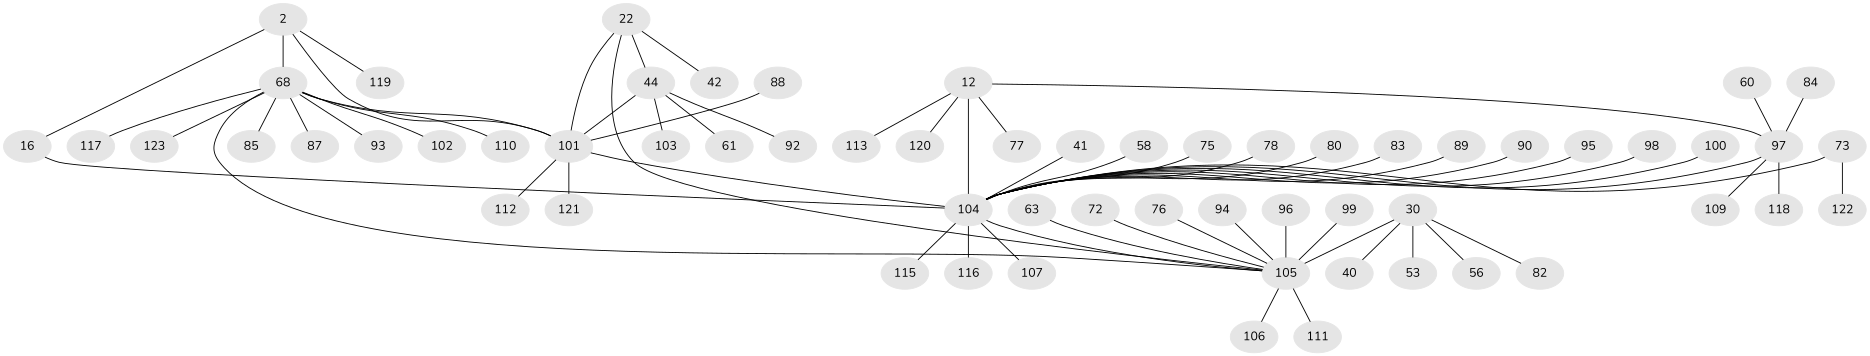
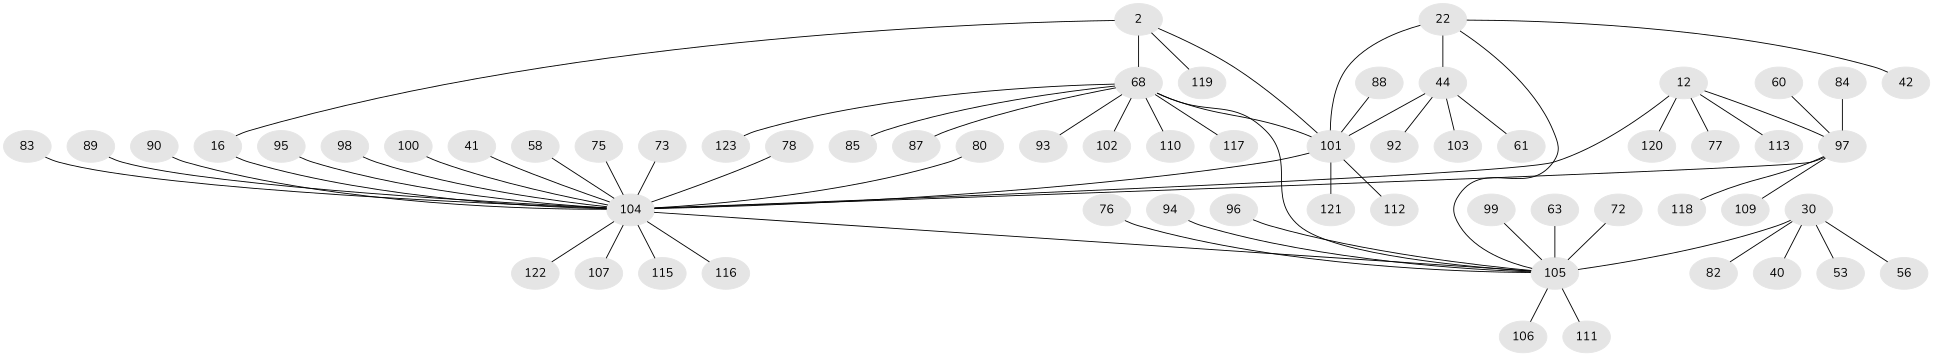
edge "73" -- "122": now "104" -- "122"
